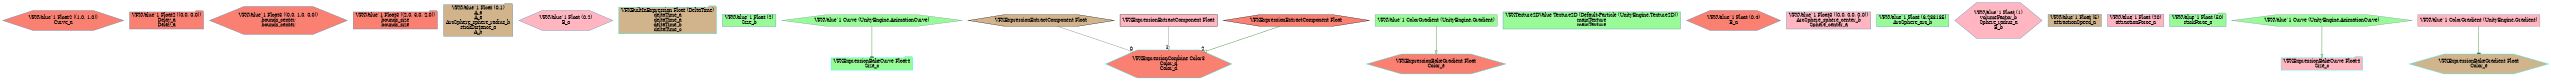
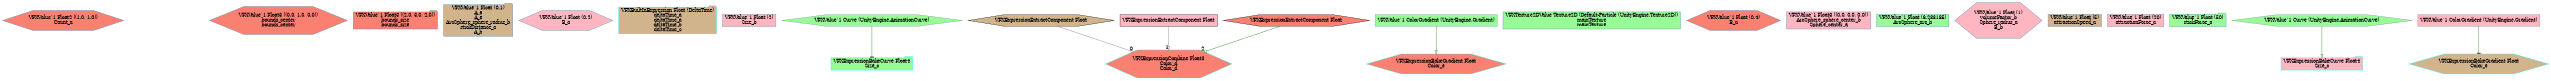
node "VFXValue`1 Float2 ((1.0, 1.0)) Curve_a": label "VFXValue`1 Float2 ((1.0, 1.0)) Curve_a" -> "VFXValue`1 Float2 ((1.0, 1.0)) Count_a"
node "VFXValue`1 Float2 ((0.0, 0.0)) Delay_a Delay_a": removed
node "VFXValue`1 Float (2) Size_b": fillcolor palegreen -> lightpink
node "VFXExpressionCombine Color3 Color_d Color_d": label "VFXExpressionCombine Color3 Color_d Color_d" -> "VFXExpressionCombine Float3 Color_d Color_d"
